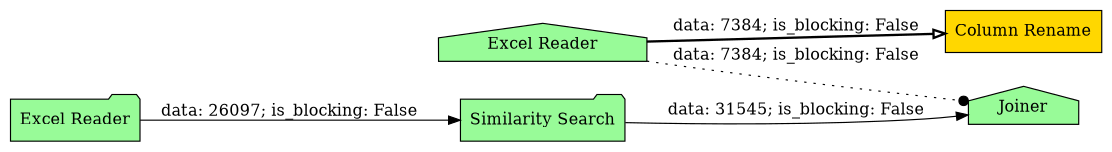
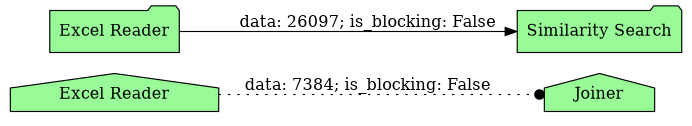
node "Column Rename": removed
edge "Similarity Search" -> "Joiner": removed, label "data: 31545; is_blocking: False"
